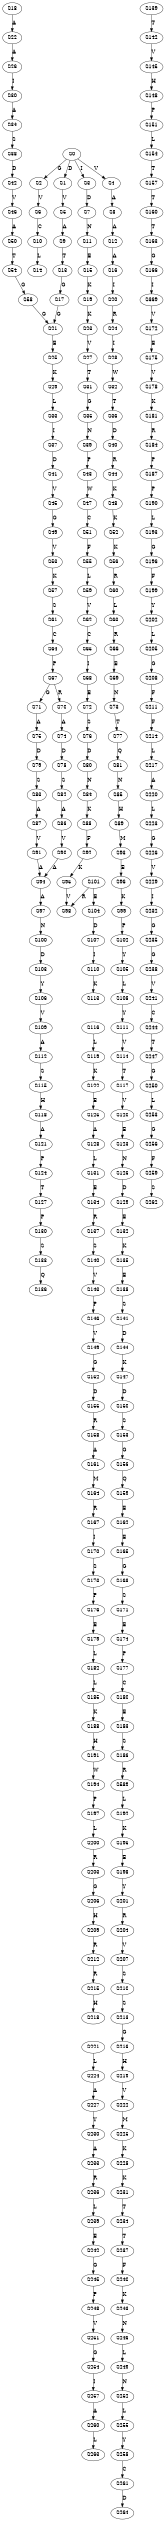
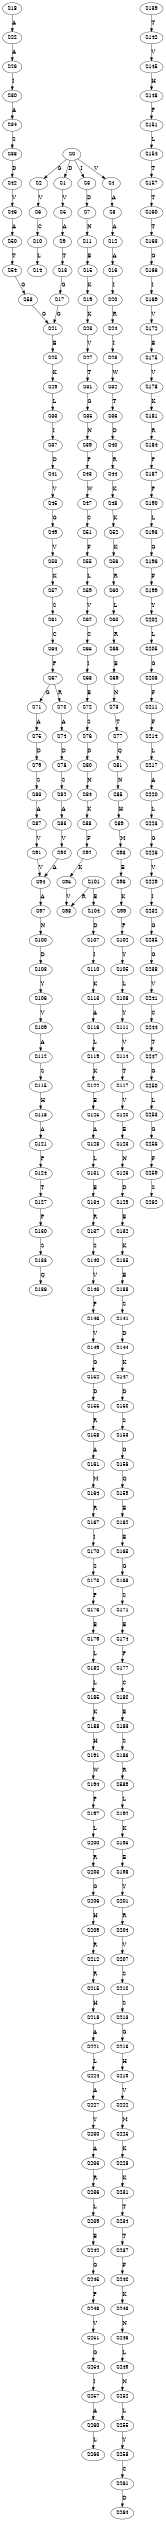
node "S369": label "S369" -> "S169"
edge "S91" -> "S94": label "A" -> "V"
edge "S113" -> "S116": added, label "A"
edge "S218" -> "S221": added, label "A"
